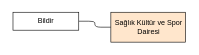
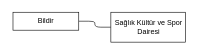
node "Sağlık Kültür ve Spor Dairesi": fillcolor #ffe6cc -> #ffffff
